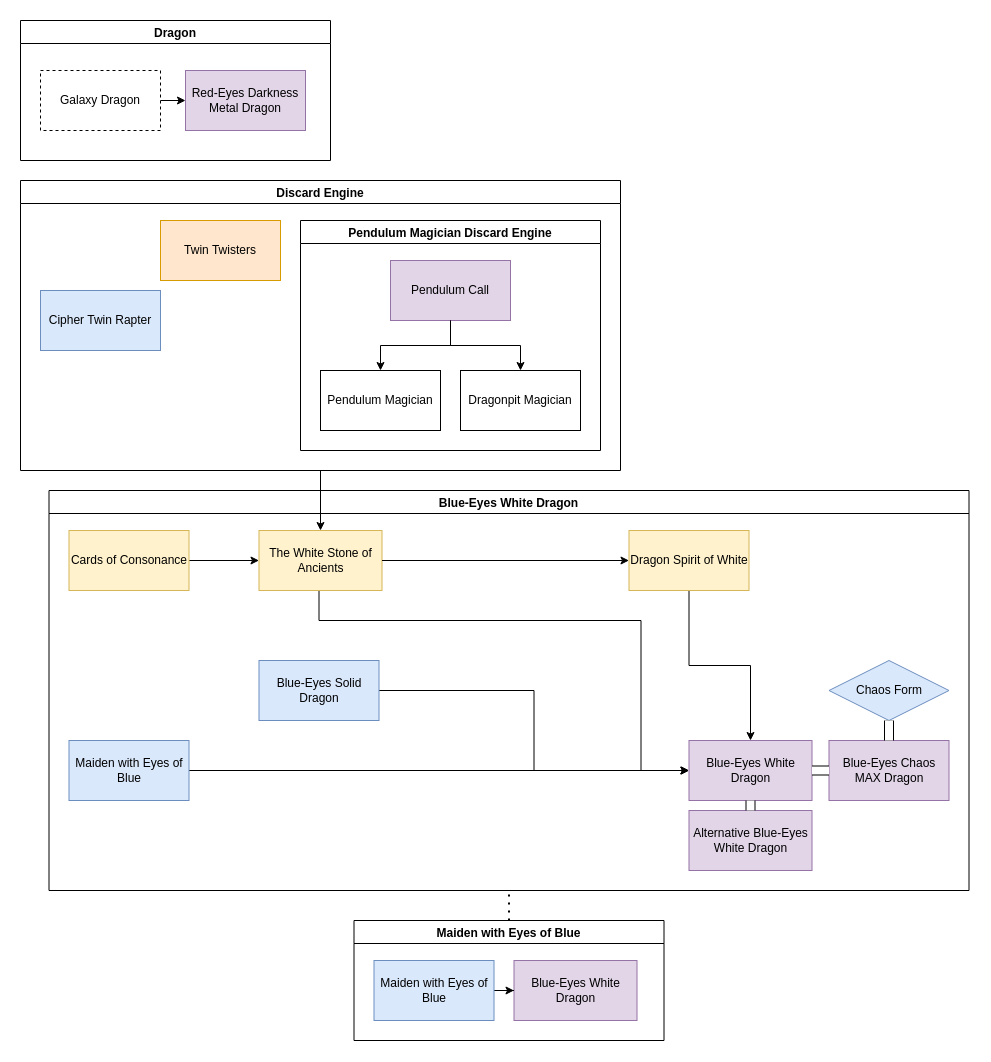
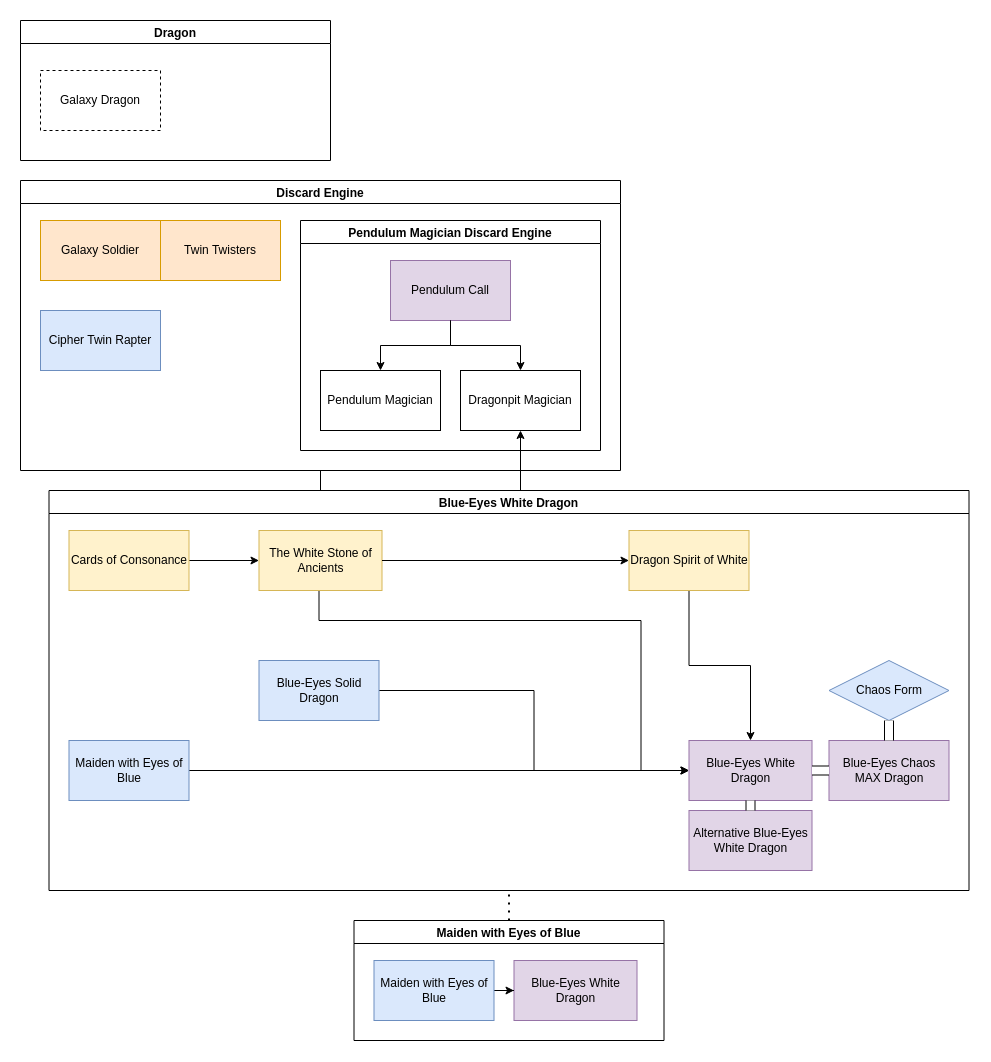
edge "Galaxy Dragon" -> "Red-Eyes Darkness Metal Dragon": removed
node "Red-Eyes Darkness Metal Dragon": removed
node "Galaxy Soldier": added
node "Cipher Twin Rapter": moved (101, 321) -> (101, 341)
edge "Discard Engine" -> "The White Stone of Ancients": now "Discard Engine" -> "Dragonpit Magician"
